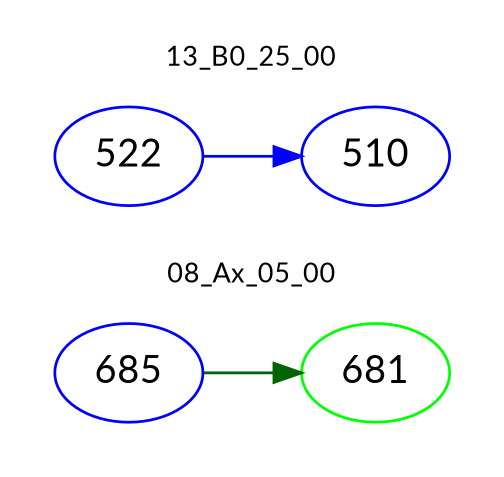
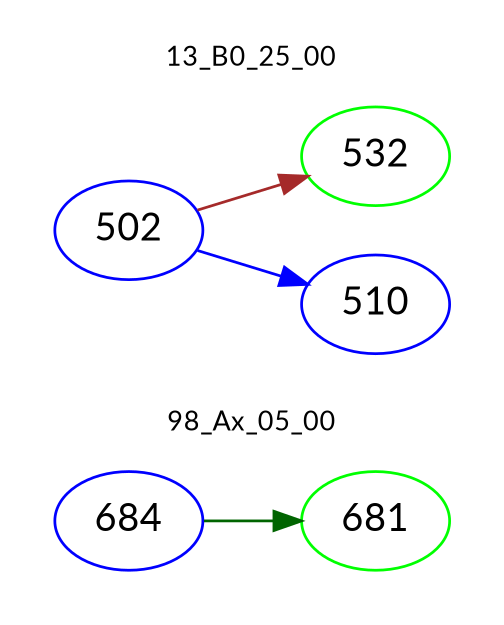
node "522": label "522" -> "502"
node "532": added
cluster "08_Ax_05_00": label "08_Ax_05_00" -> "98_Ax_05_00"
node "685": label "685" -> "684"
